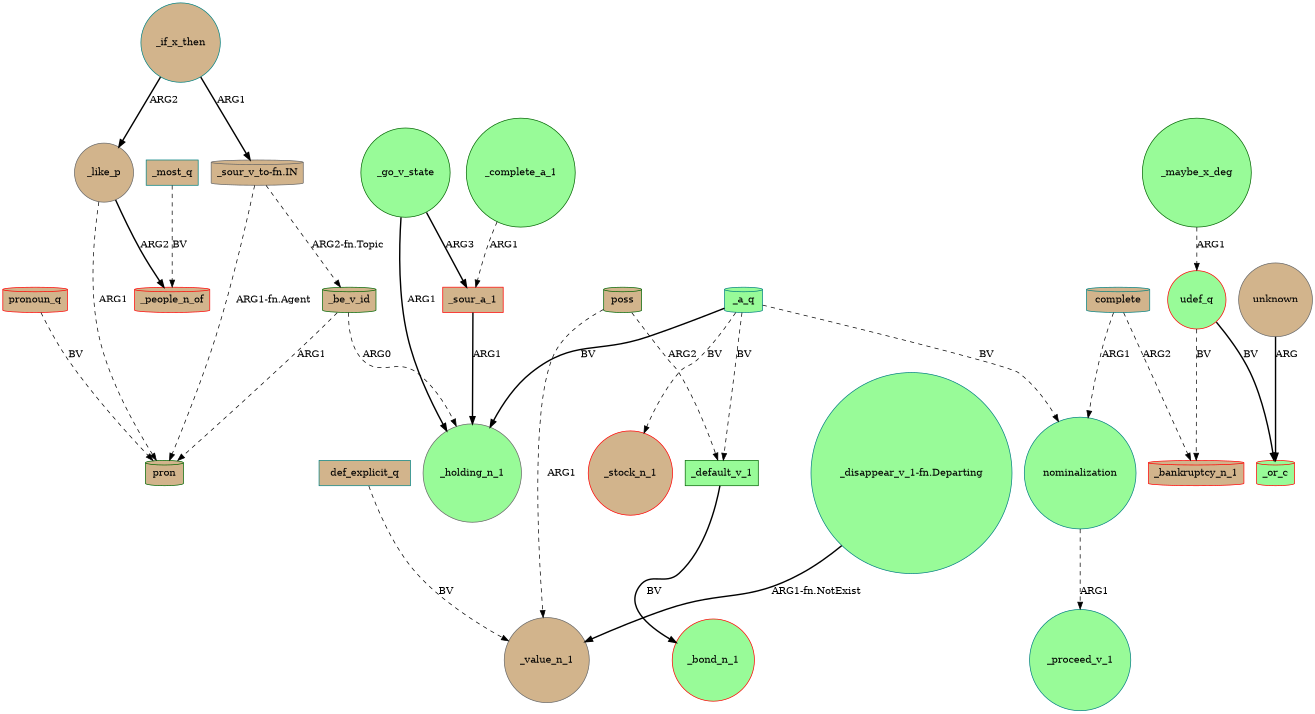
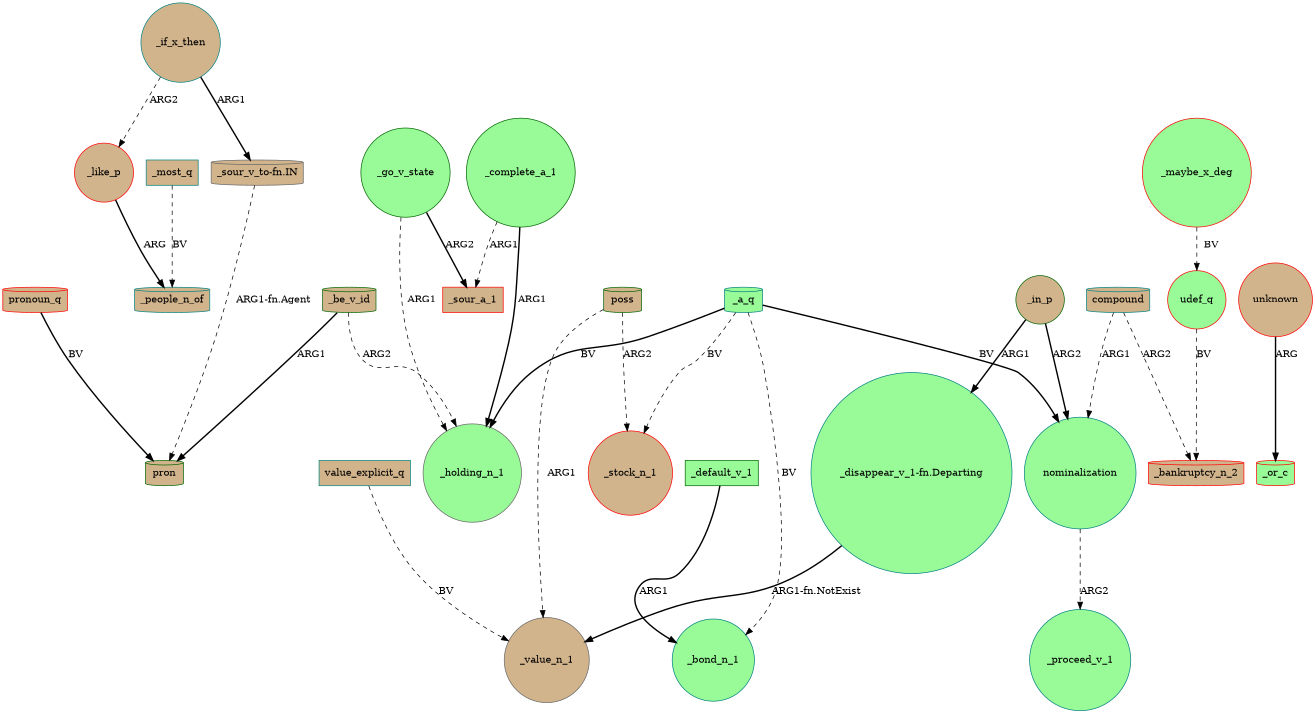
edge "_if_x_then" -> "_like_p": style bold -> dashed
node "_like_p": color gray40 -> red
node "_maybe_x_deg": color darkgreen -> red
edge "_sour_v_to-fn.IN" -> "_be_v_id": removed, label "ARG2-fn.Topic"
edge "_like_p" -> "_people_n_of": label "ARG2" -> "ARG"
edge "_go_v_state" -> "_sour_a_1": label "ARG3" -> "ARG2"
edge "_maybe_x_deg" -> "udef_q": label "ARG1" -> "BV"
node "_people_n_of": color red -> teal
node "_in_p": added
node "complete": label "complete" -> "compound"
node "unknown": color gray40 -> red
edge "_go_v_state" -> "_holding_n_1": style bold -> dashed
edge "_like_p" -> "pron": removed, label "ARG1"
edge "_a_q" -> "nominalization": style dashed -> bold
edge "_be_v_id" -> "_holding_n_1": label "ARG0" -> "ARG2"
edge "_sour_a_1" -> "_holding_n_1": now "_complete_a_1" -> "_holding_n_1"
edge "poss" -> "_default_v_1": now "poss" -> "_stock_n_1"
edge "_a_q" -> "_default_v_1": now "_a_q" -> "_bond_n_1"
edge "udef_q" -> "_or_c": removed, label "BV"
edge "_be_v_id" -> "pron": style dashed -> bold
edge "pronoun_q" -> "pron": style dashed -> bold
node "def_explicit_q": label "def_explicit_q" -> "value_explicit_q"
node "_bankruptcy_n_1": label "_bankruptcy_n_1" -> "_bankruptcy_n_2"
edge "_default_v_1" -> "_bond_n_1": label "BV" -> "ARG1"
edge "nominalization" -> "_proceed_v_1": label "ARG1" -> "ARG2"
node "_bond_n_1": color red -> teal
